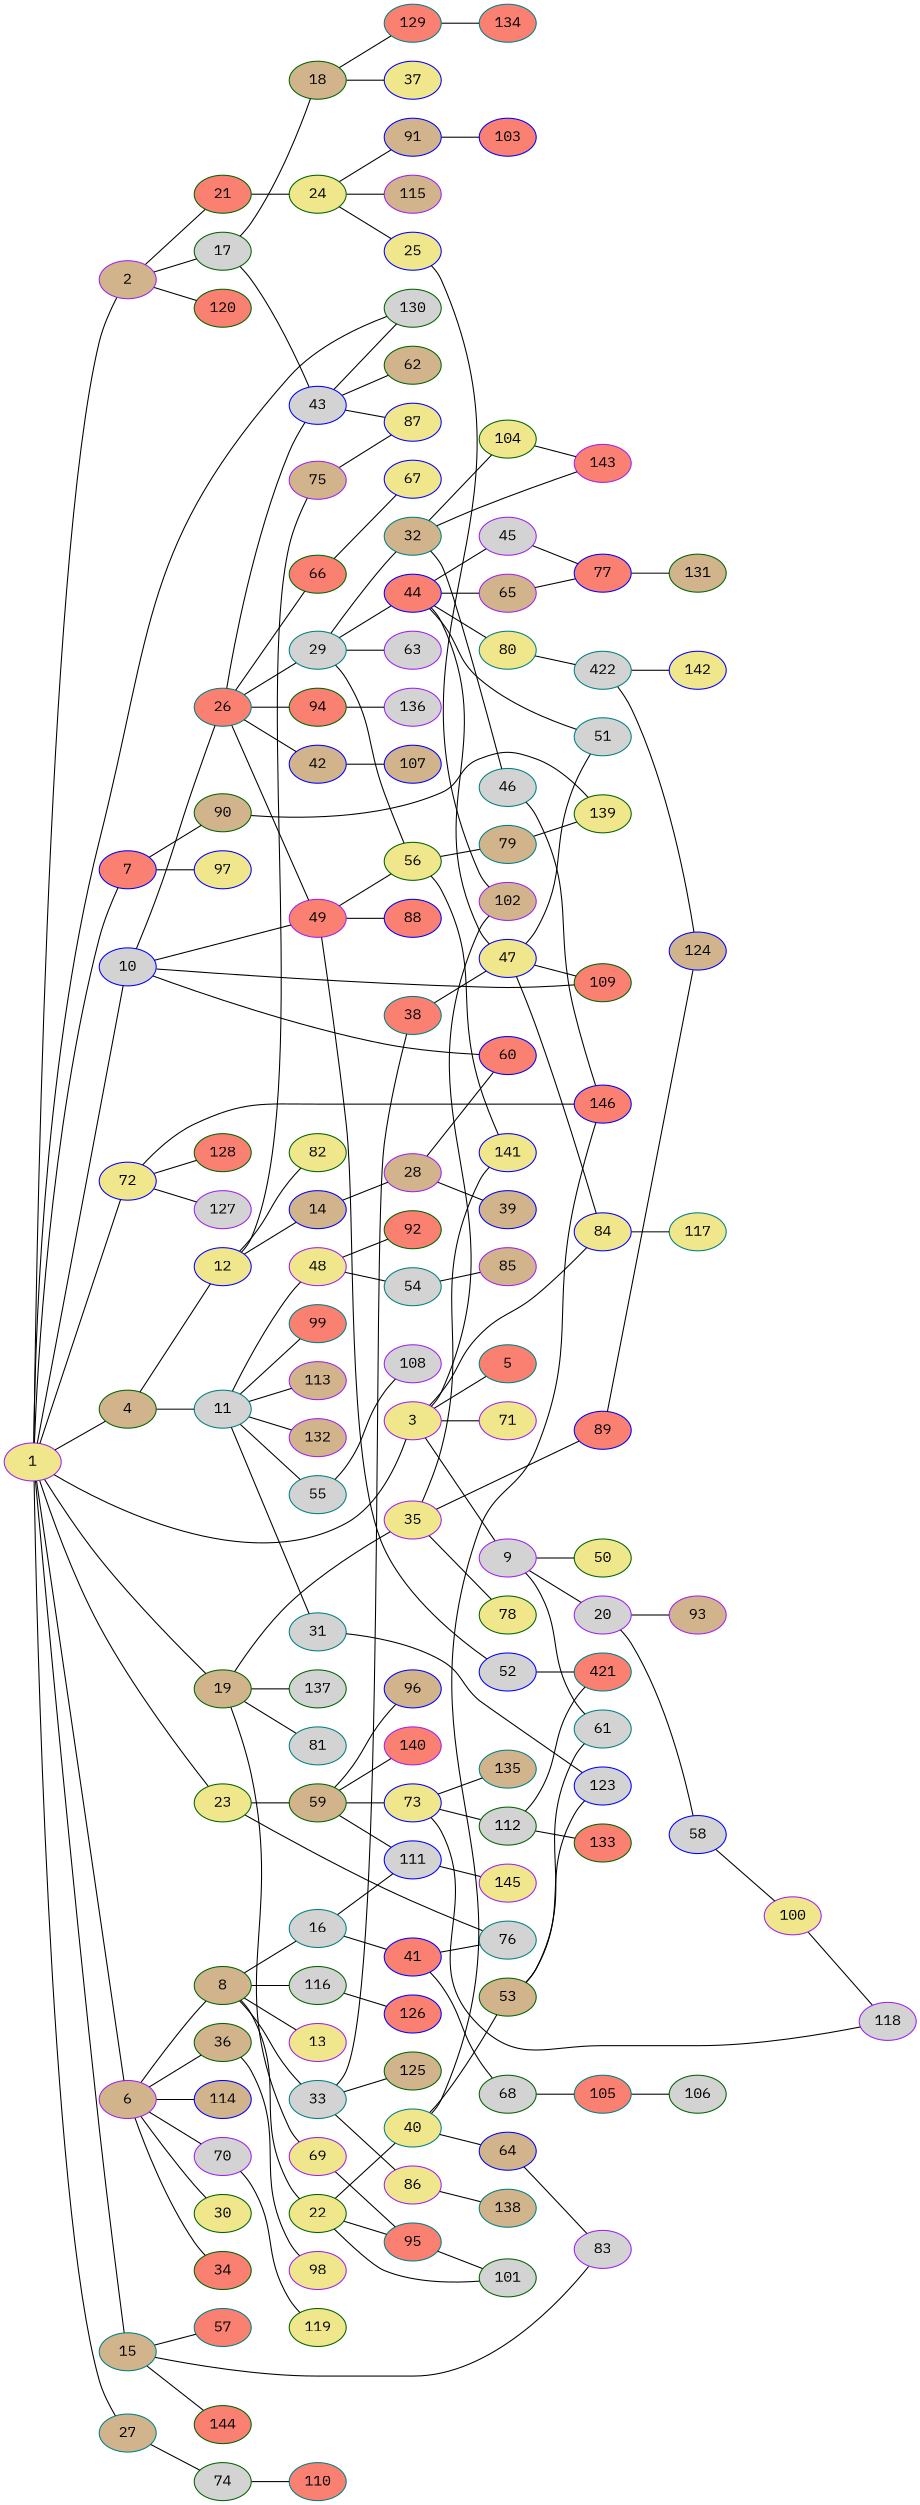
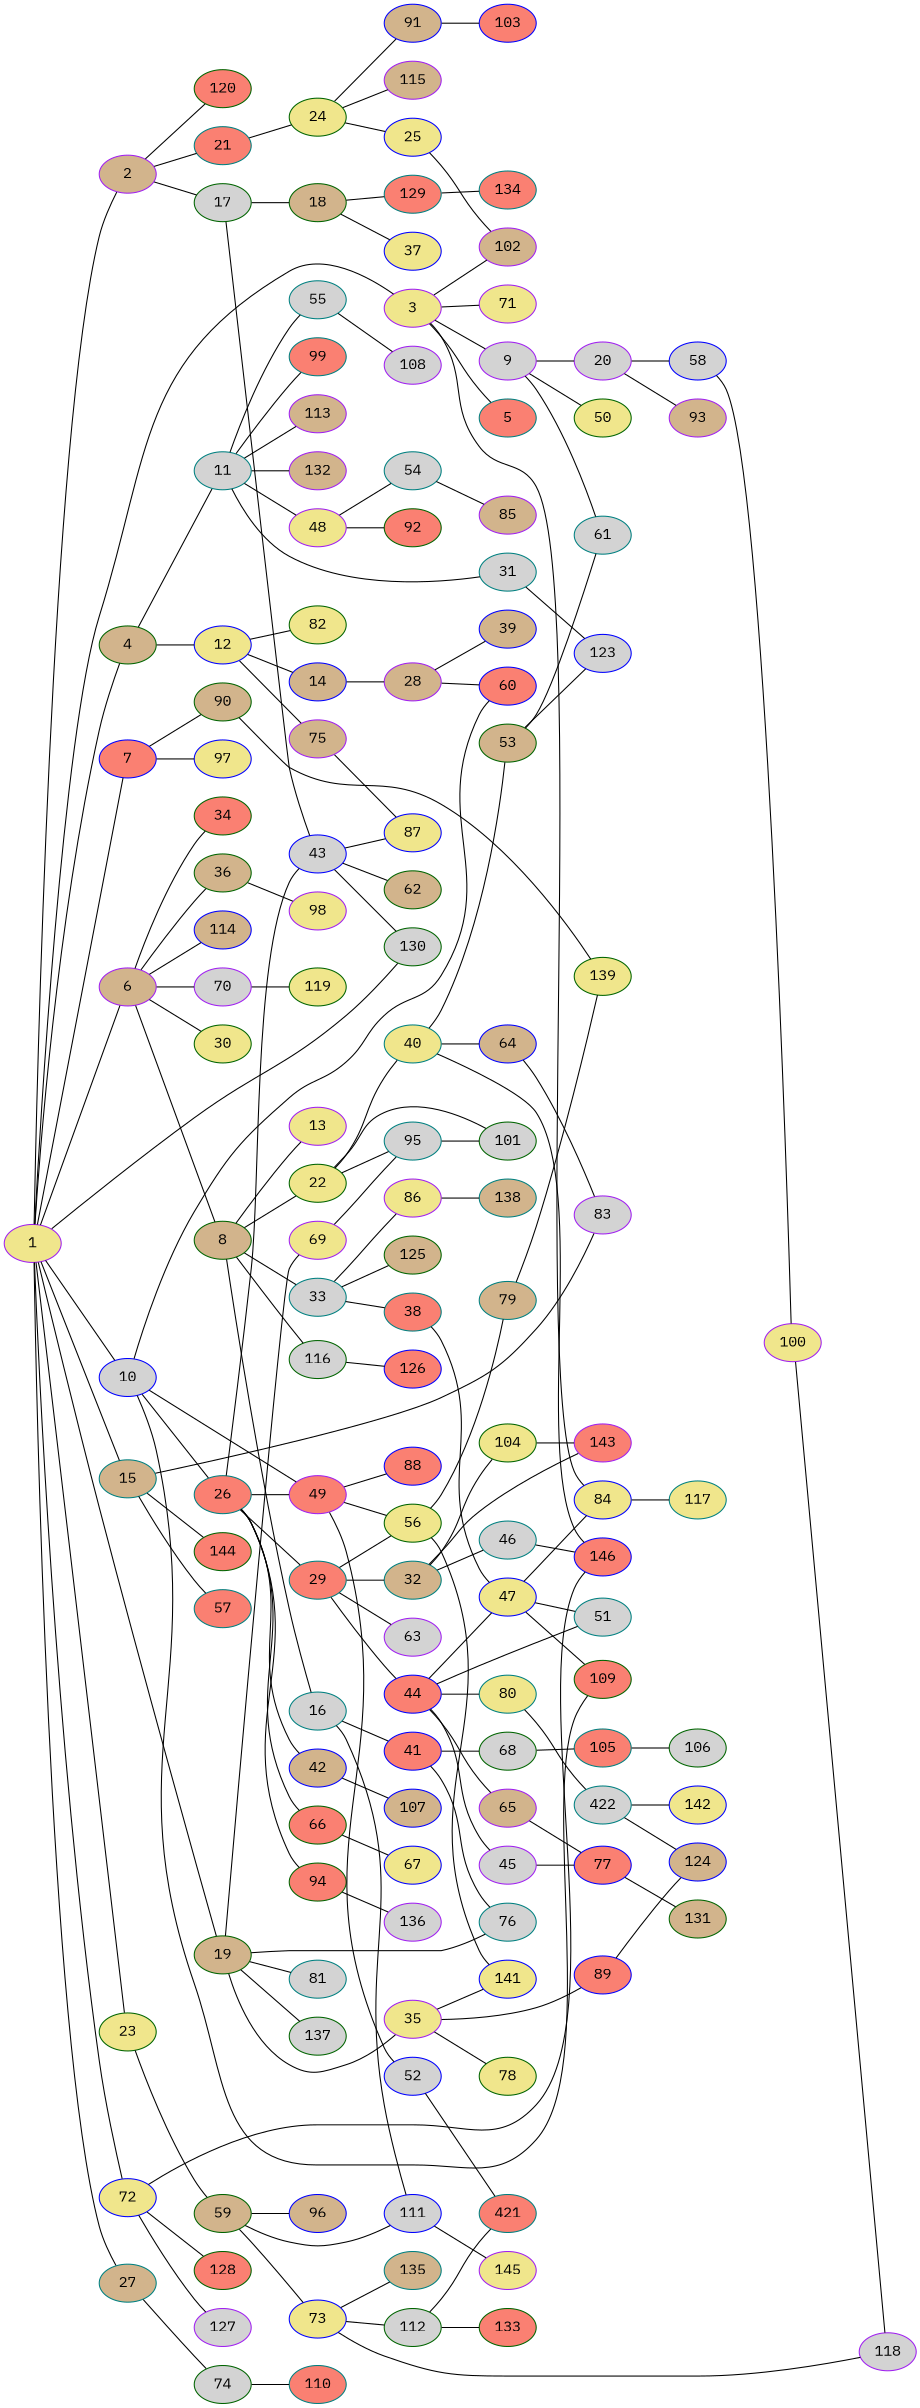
node "21": color darkgreen -> teal
node "29": fillcolor lightgrey -> salmon
node "140": removed
edge "23" -- "76": now "19" -- "76"
node "95": fillcolor salmon -> lightgrey
